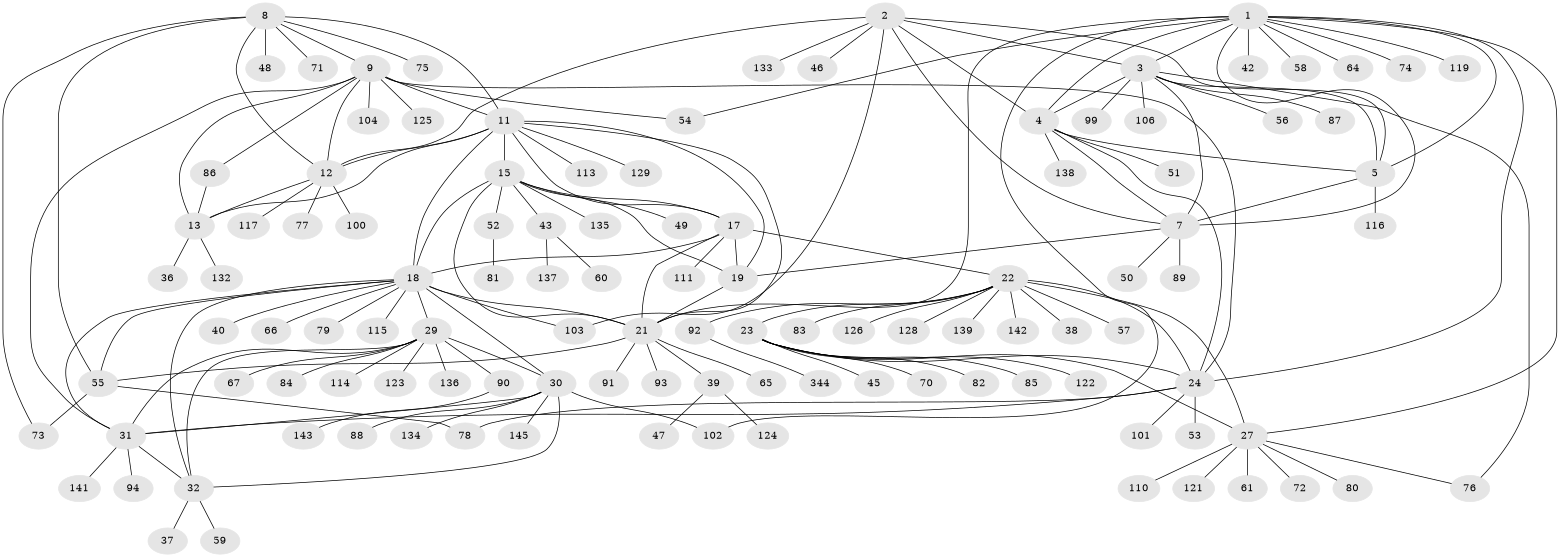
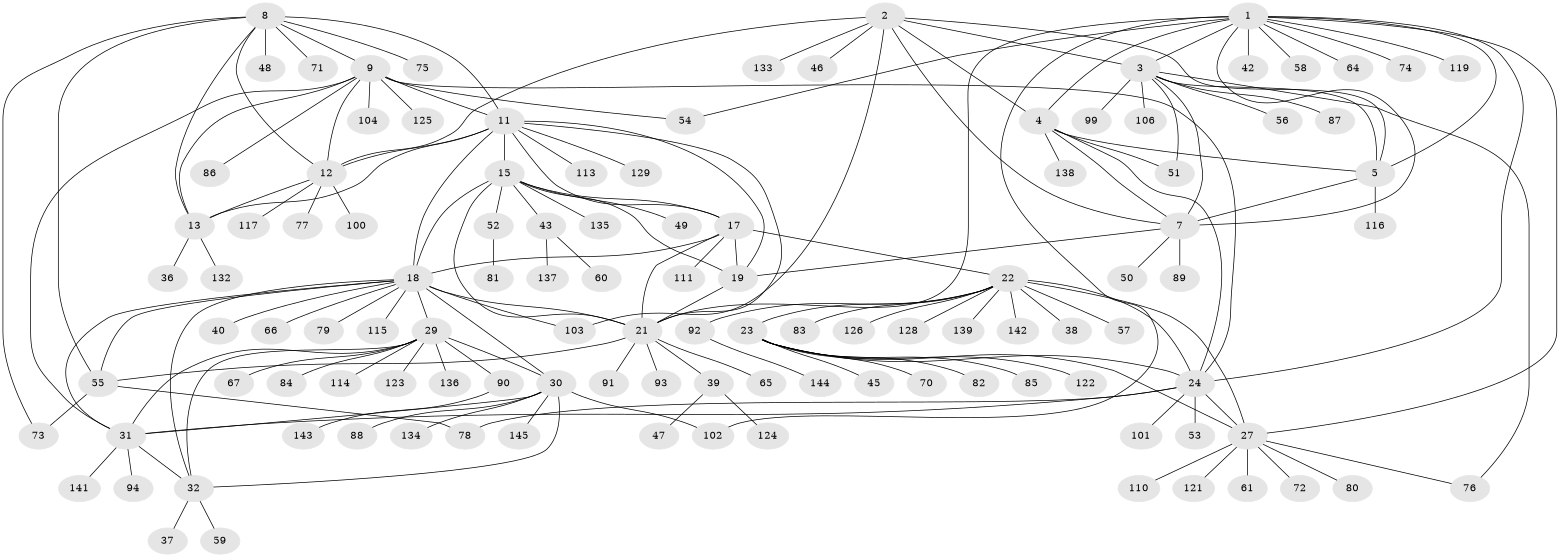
edge "3" -- "4": now "3" -- "51"
edge "86" -- "13": now "8" -- "13"
node "344": label "344" -> "144"
edge "24" -- "27": added
